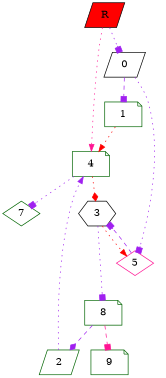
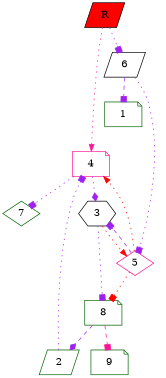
node "0": label "0" -> "6"
edge "1" -> "4": now "5" -> "4"
node "4": color darkgreen -> deeppink
edge "4" -> "3": color red -> purple
edge "2" -> "4": arrowhead normal -> box
edge "5" -> "8": added
